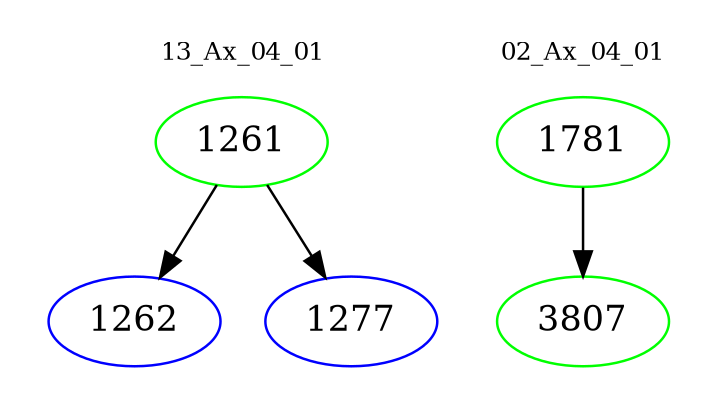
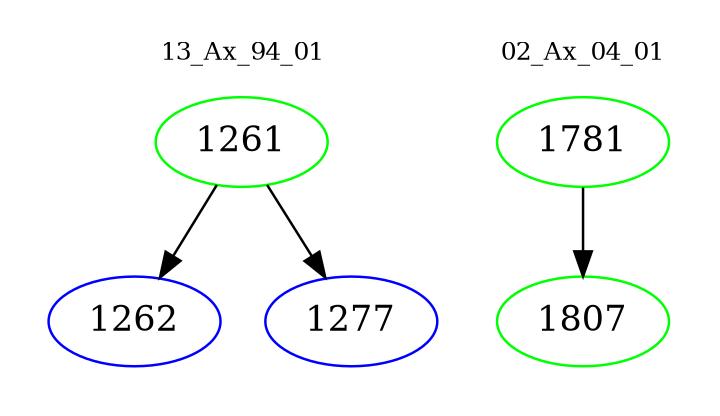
cluster "13_Ax_04_01": label "13_Ax_04_01" -> "13_Ax_94_01"
node "3807": label "3807" -> "1807"
